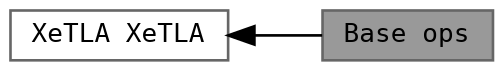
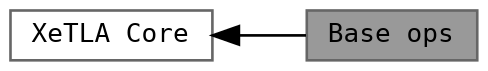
node "XeTLA XeTLA": label "XeTLA XeTLA" -> "XeTLA Core"
